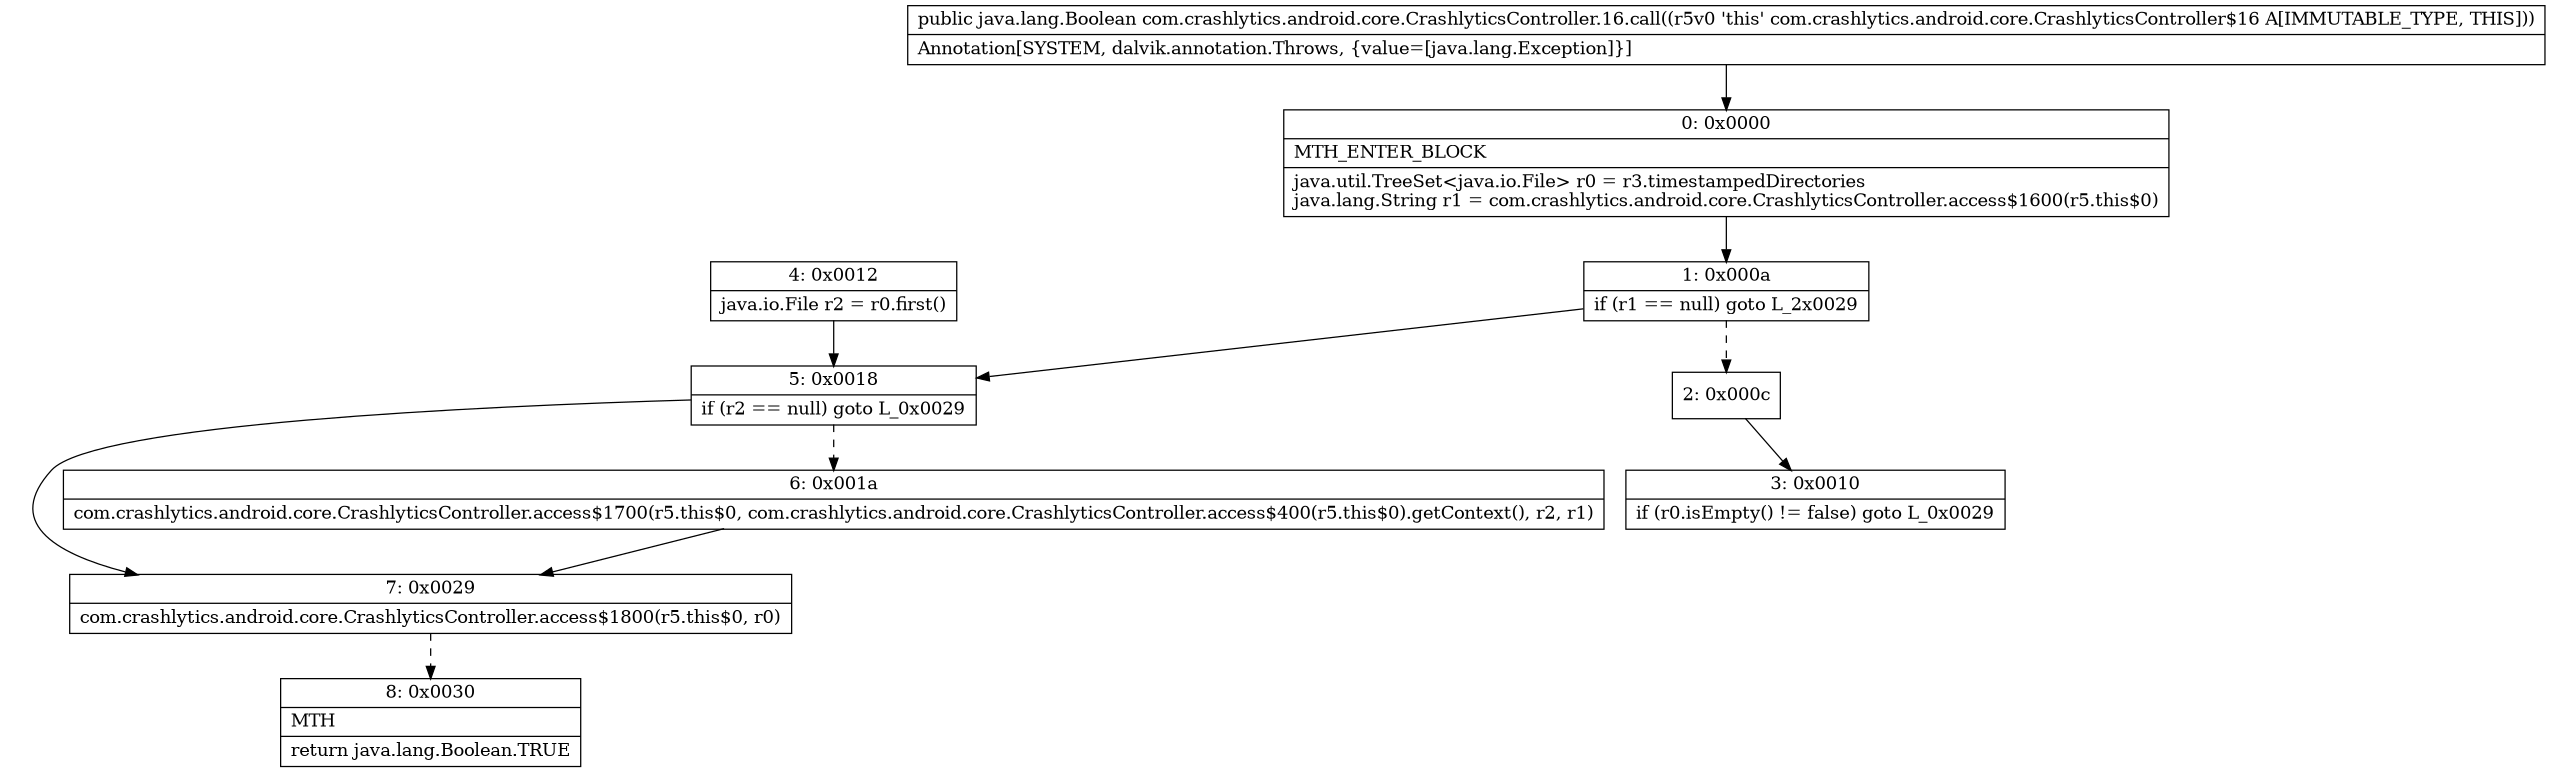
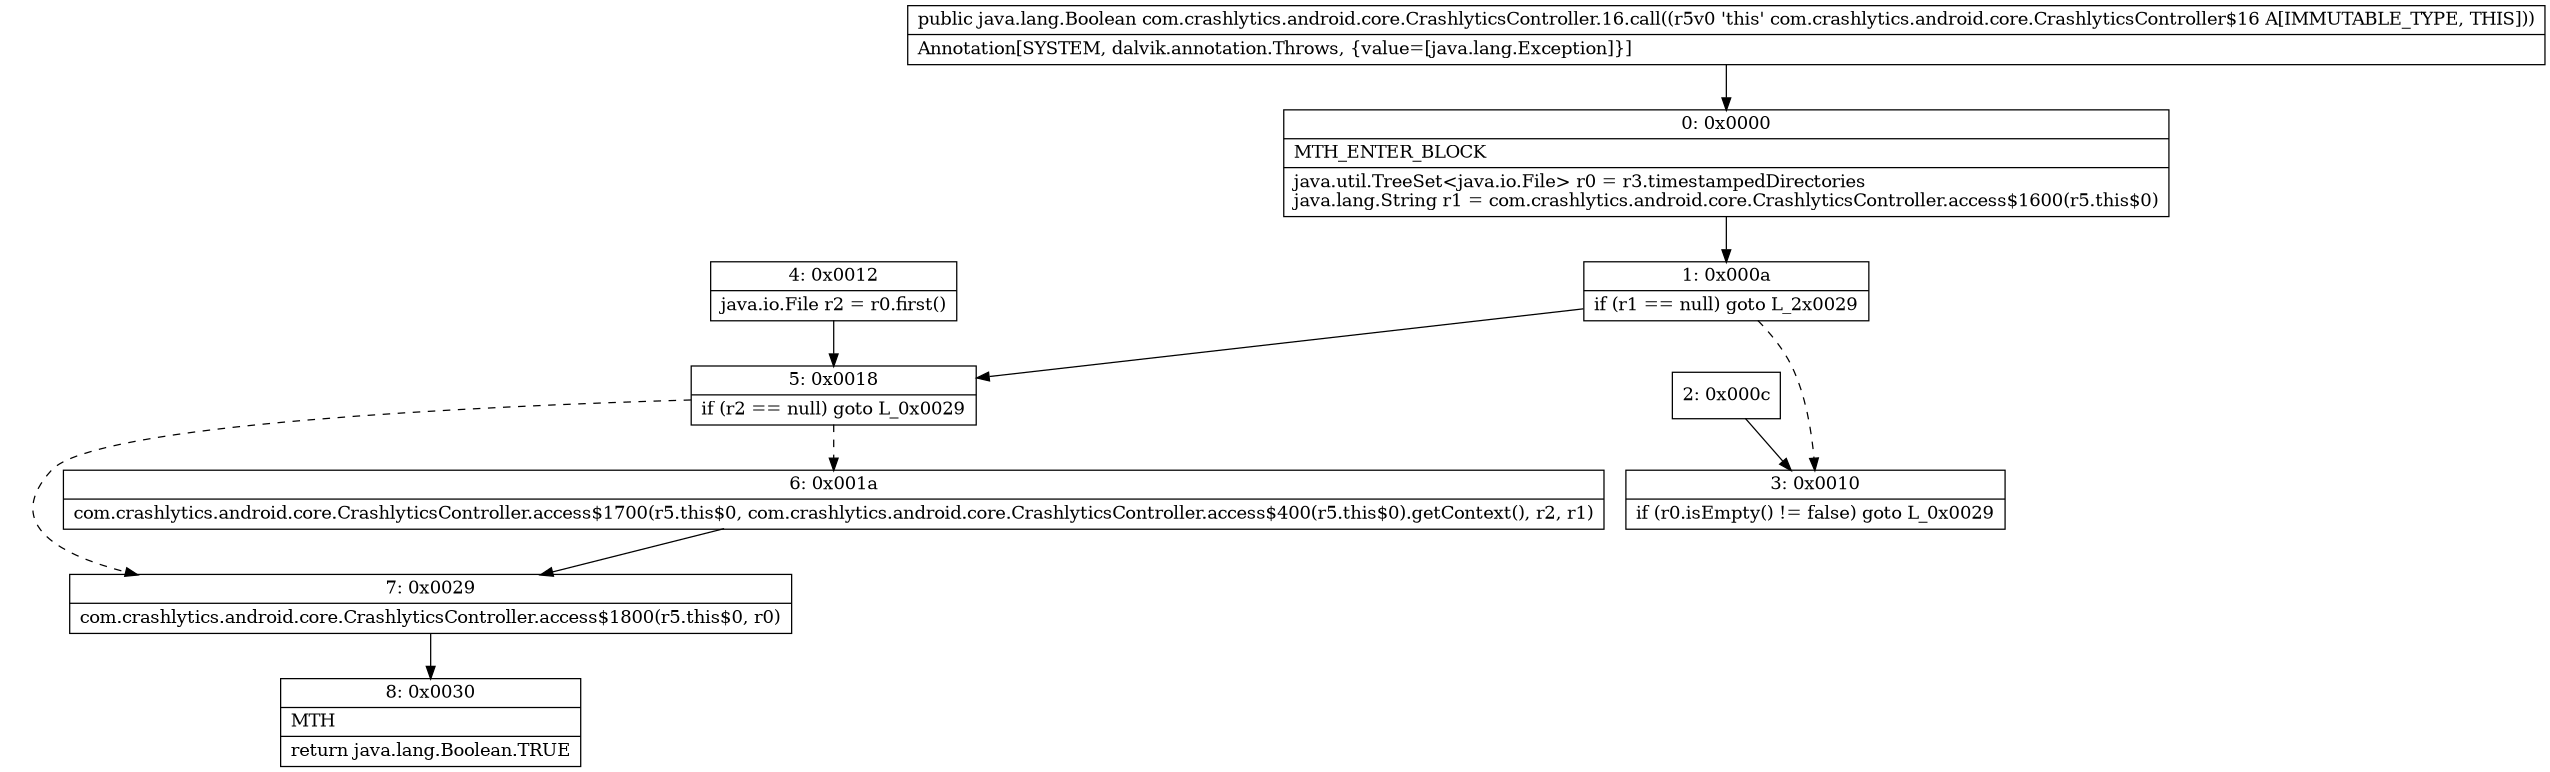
edge "1: 0x000a" -> "2: 0x000c": now "1: 0x000a" -> "3: 0x0010"
edge "5: 0x0018" -> "7: 0x0029": style solid -> dashed
edge "7: 0x0029" -> "8: 0x0030": style dashed -> solid
